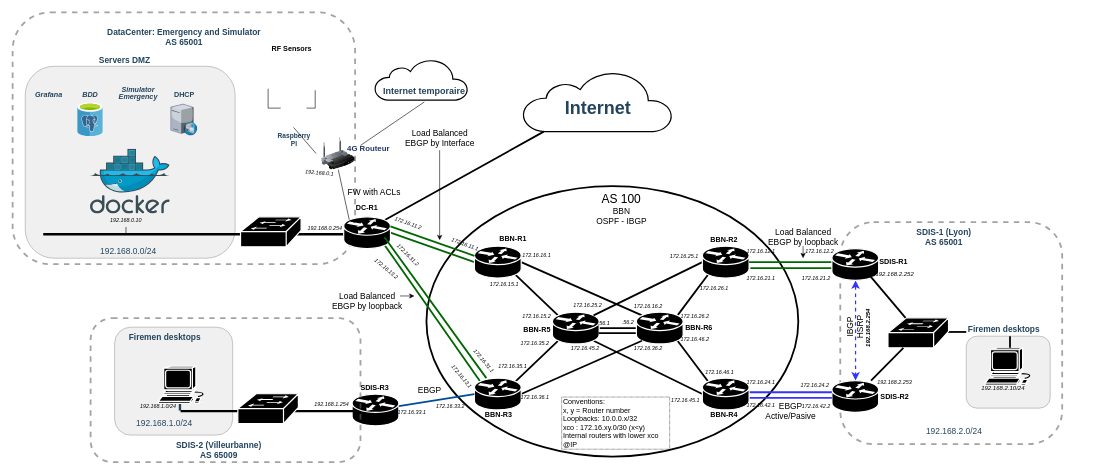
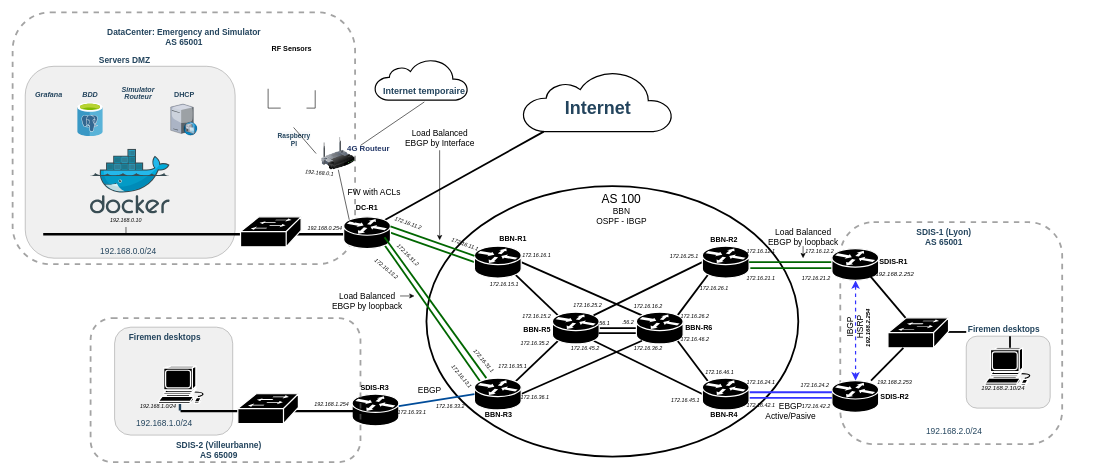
node "Emergency": label "Emergency" -> "Routeur"
node "Conventions: x, y = Router number Loopbacks: 10.0.0.x/32 xco : 172.16.xy.0/30 (x<y) Internal routers with lower xco @IP": removed
